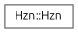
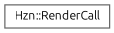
node "Hzn::Hzn": label "Hzn::Hzn" -> "Hzn::RenderCall"
